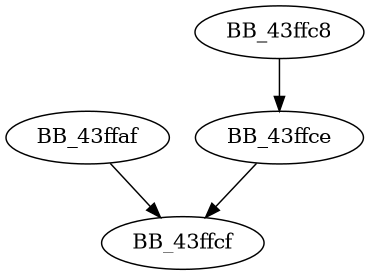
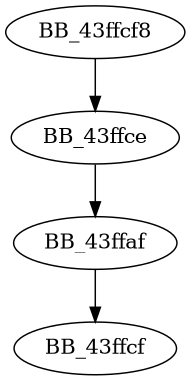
node "BB_43ffc8": label "BB_43ffc8" -> "BB_43ffcf8"
edge "BB_43ffce" -> "BB_43ffcf": now "BB_43ffce" -> "BB_43ffaf"
